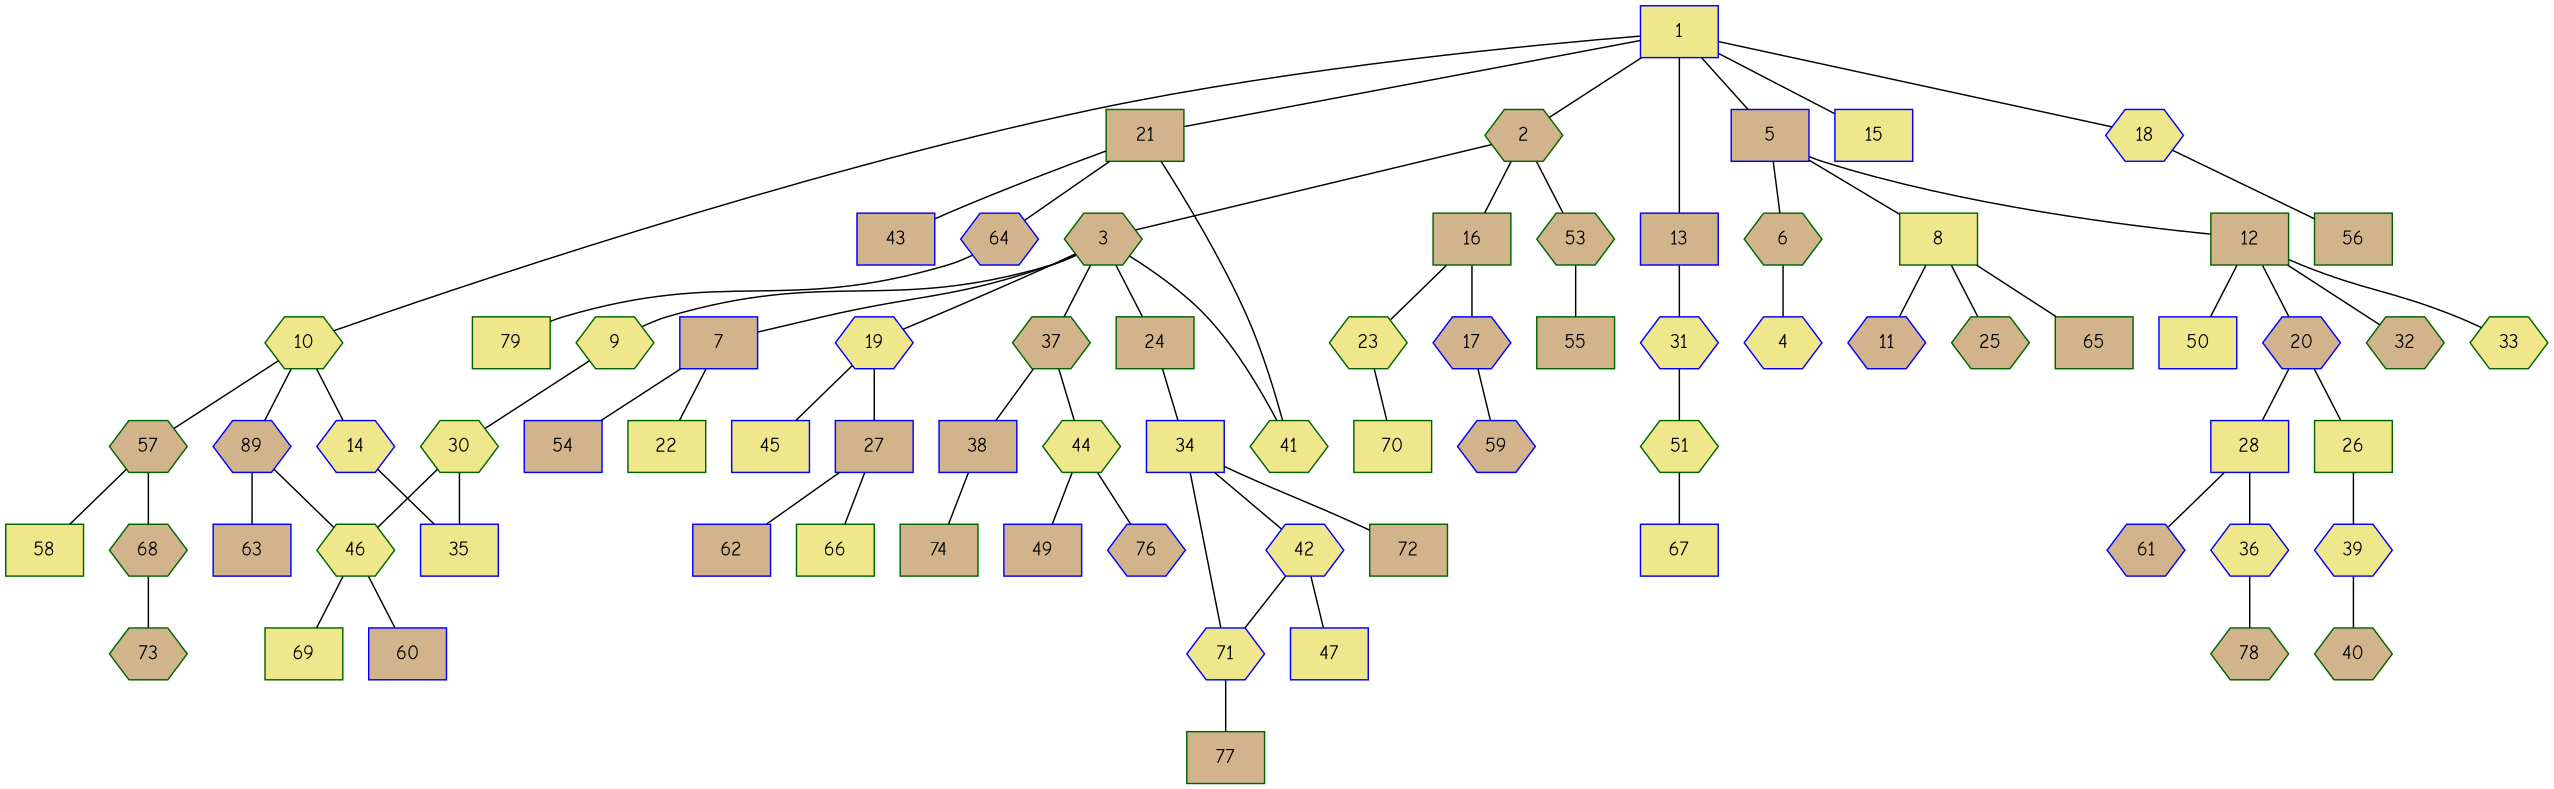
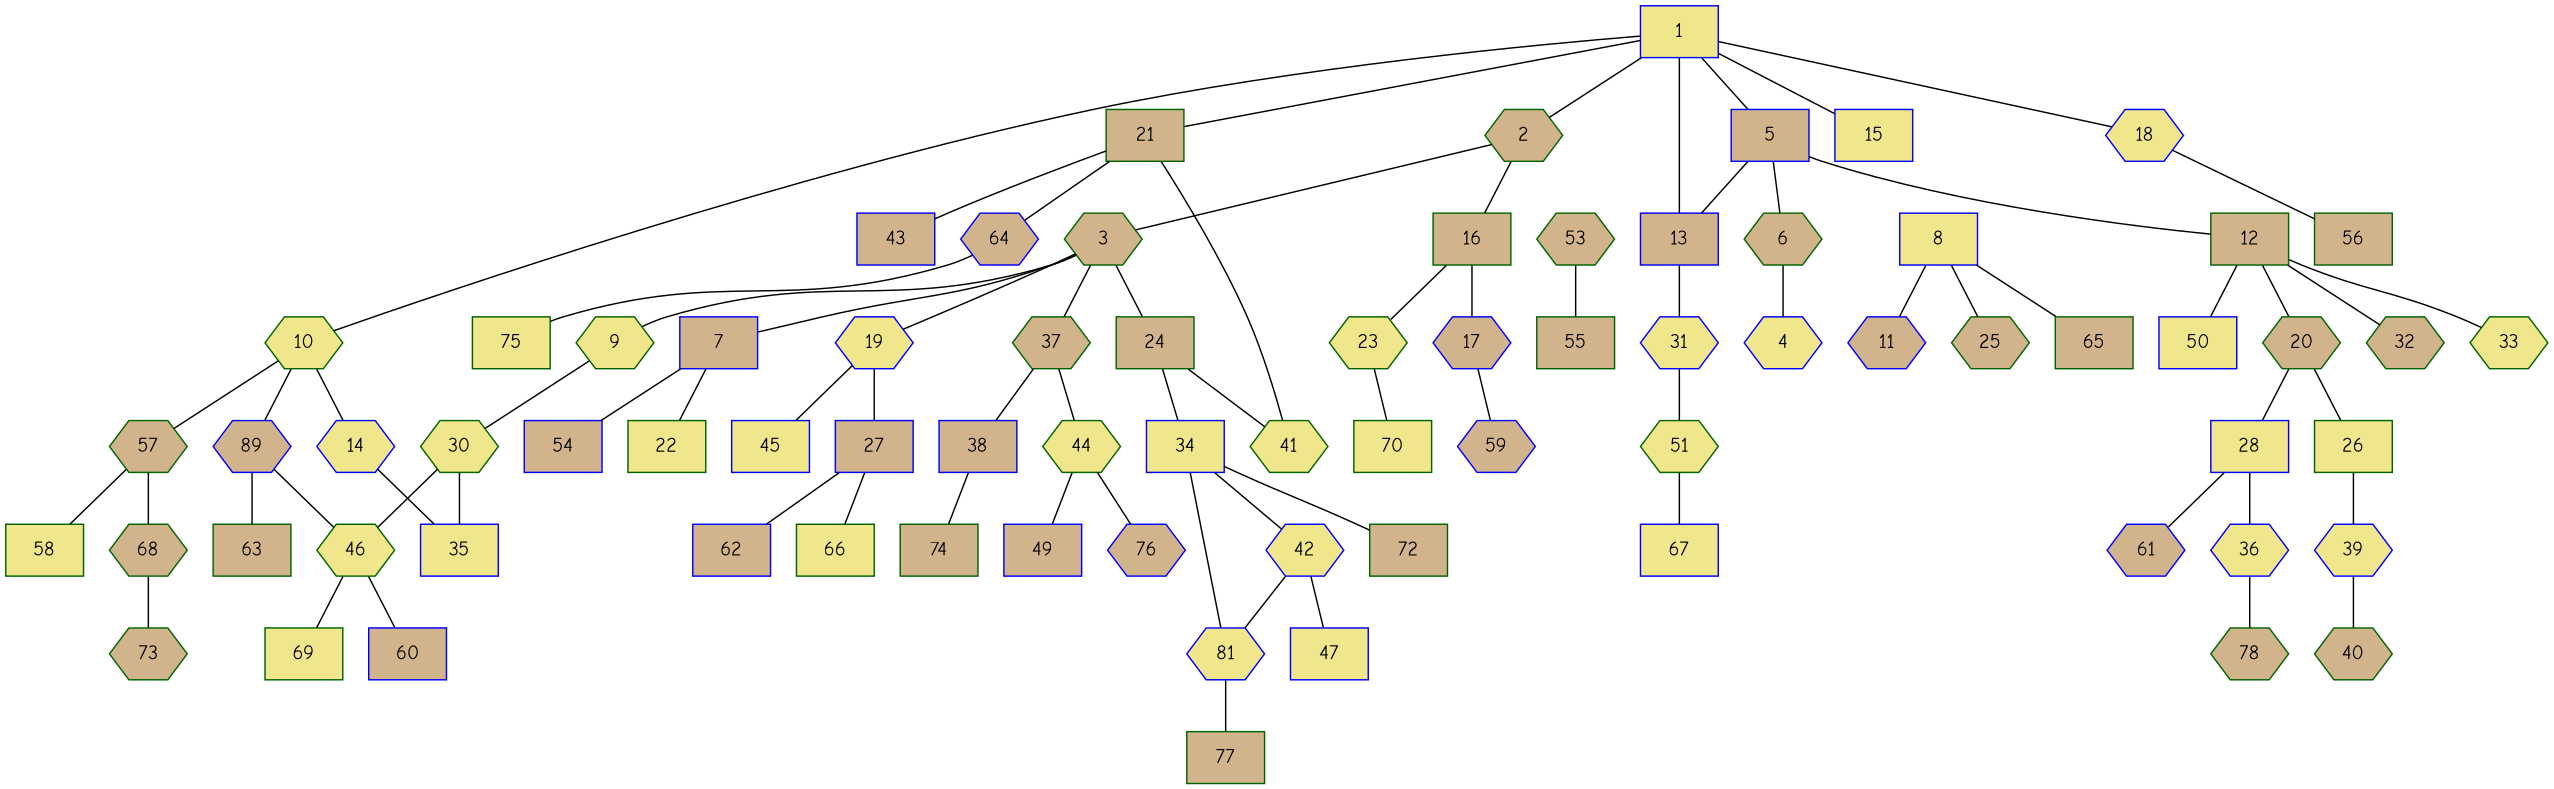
edge "2" -- "53": removed
edge "5" -- "8": now "5" -- "13"
node "8": color darkgreen -> blue
edge "3" -- "41": now "24" -- "41"
node "79": label "79" -> "75"
node "20": color blue -> darkgreen
node "63": color blue -> darkgreen
node "71": label "71" -> "81"
